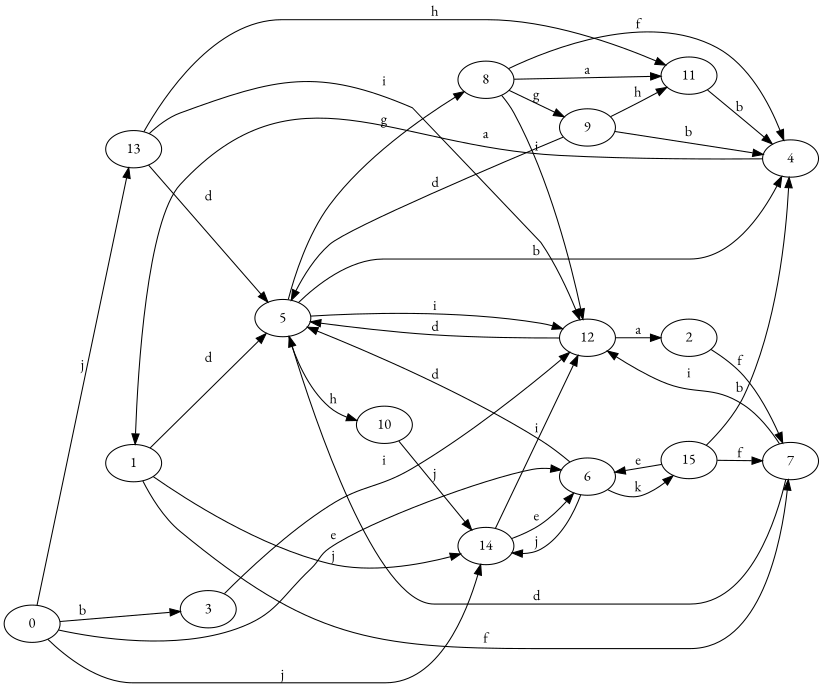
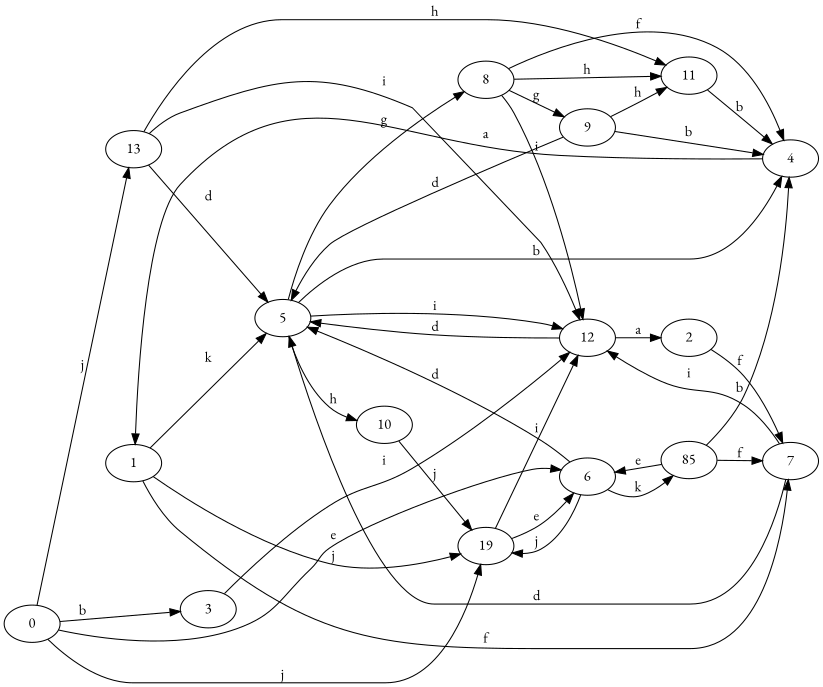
edge "8" -> "11": label "a" -> "h"
edge "1" -> "5": label "d" -> "k"
node "15": label "15" -> "85"
node "14": label "14" -> "19"
